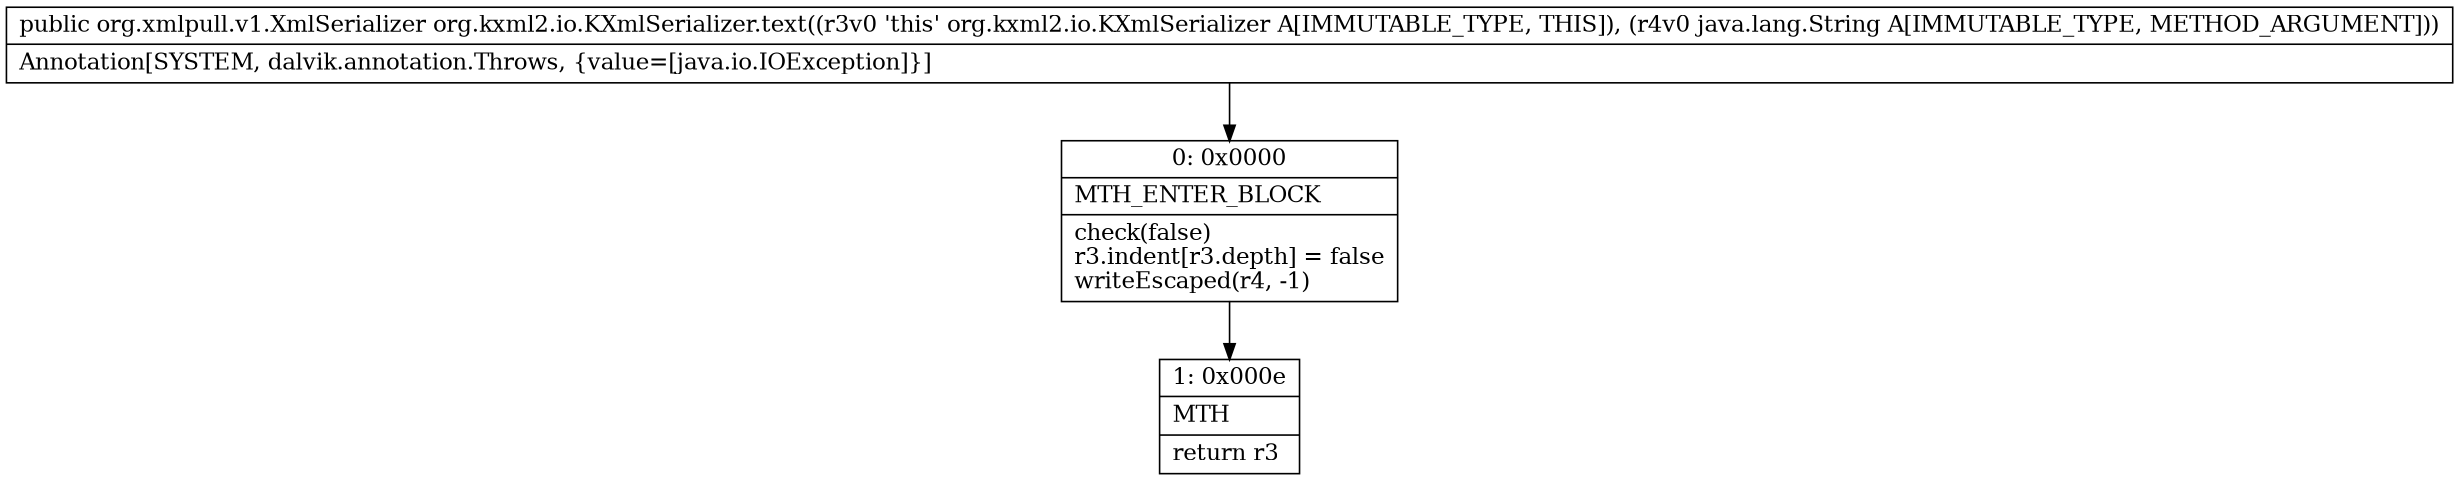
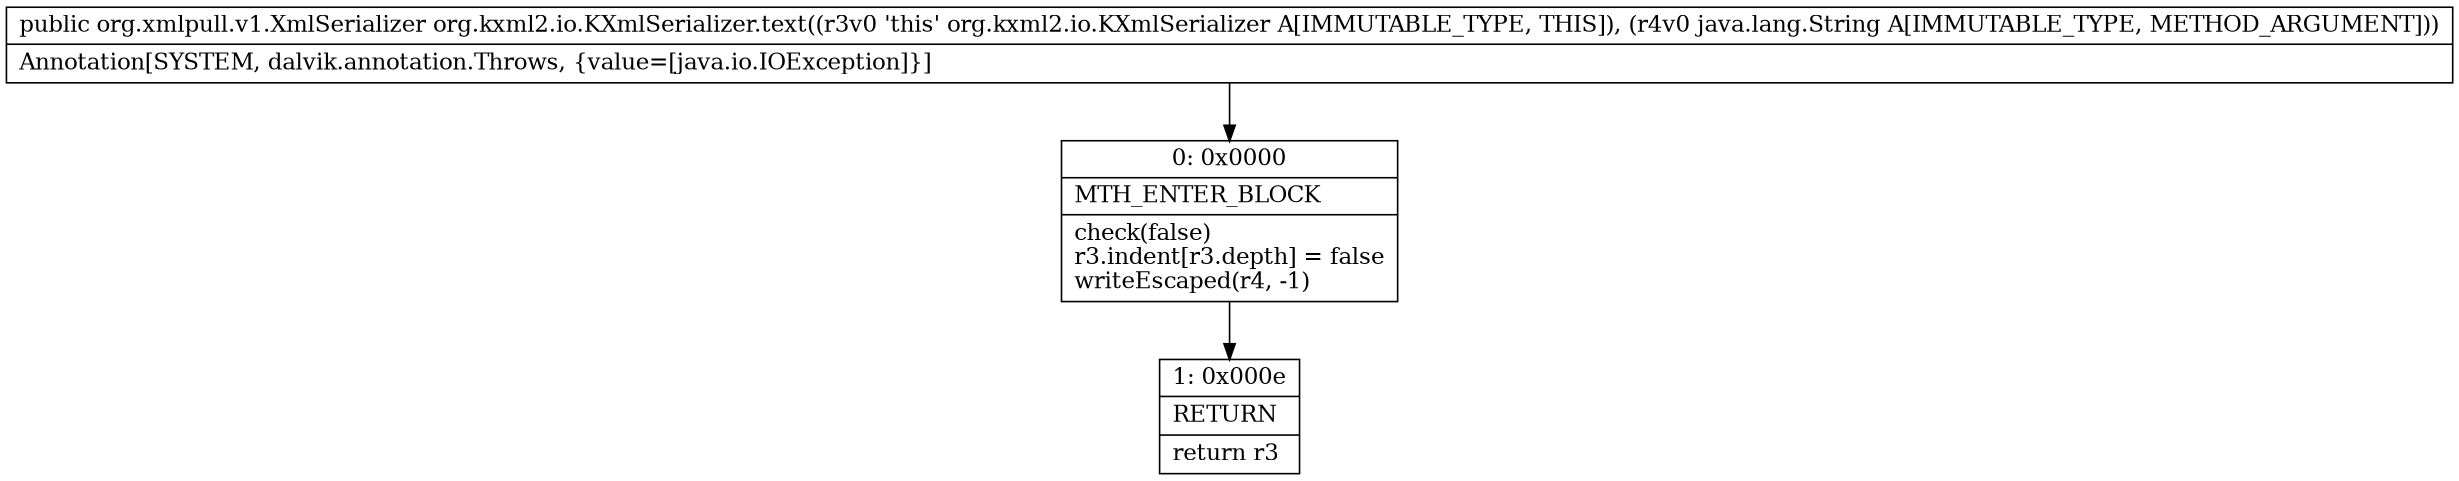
node "1: 0x000e": text "MTH" -> "RETURN"
